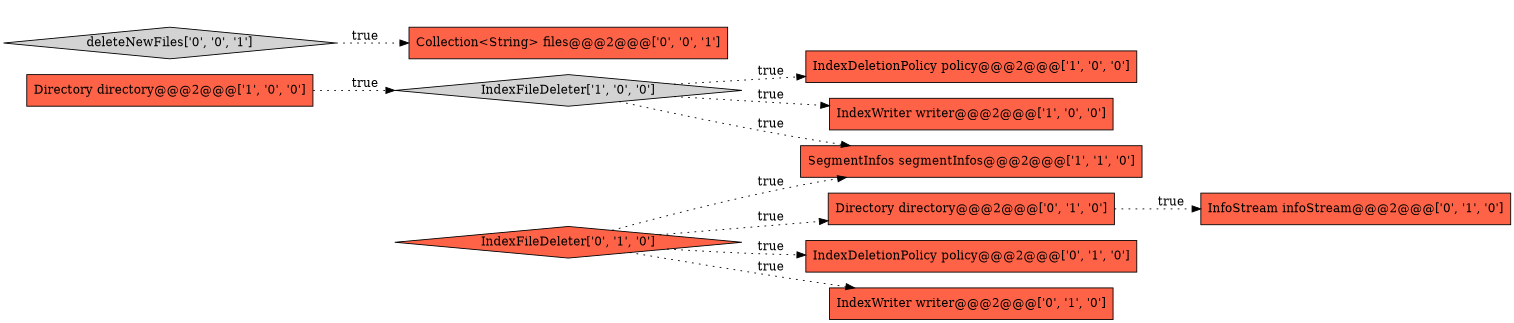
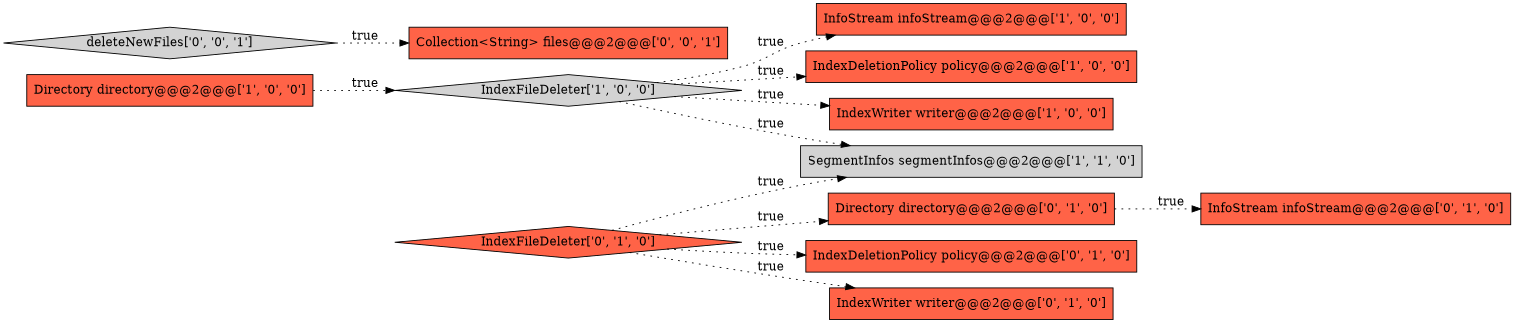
node "InfoStream infoStream@@@2@@@['1', '0', '0']": added
node "SegmentInfos segmentInfos@@@2@@@['1', '1', '0']": fillcolor tomato -> lightgray
